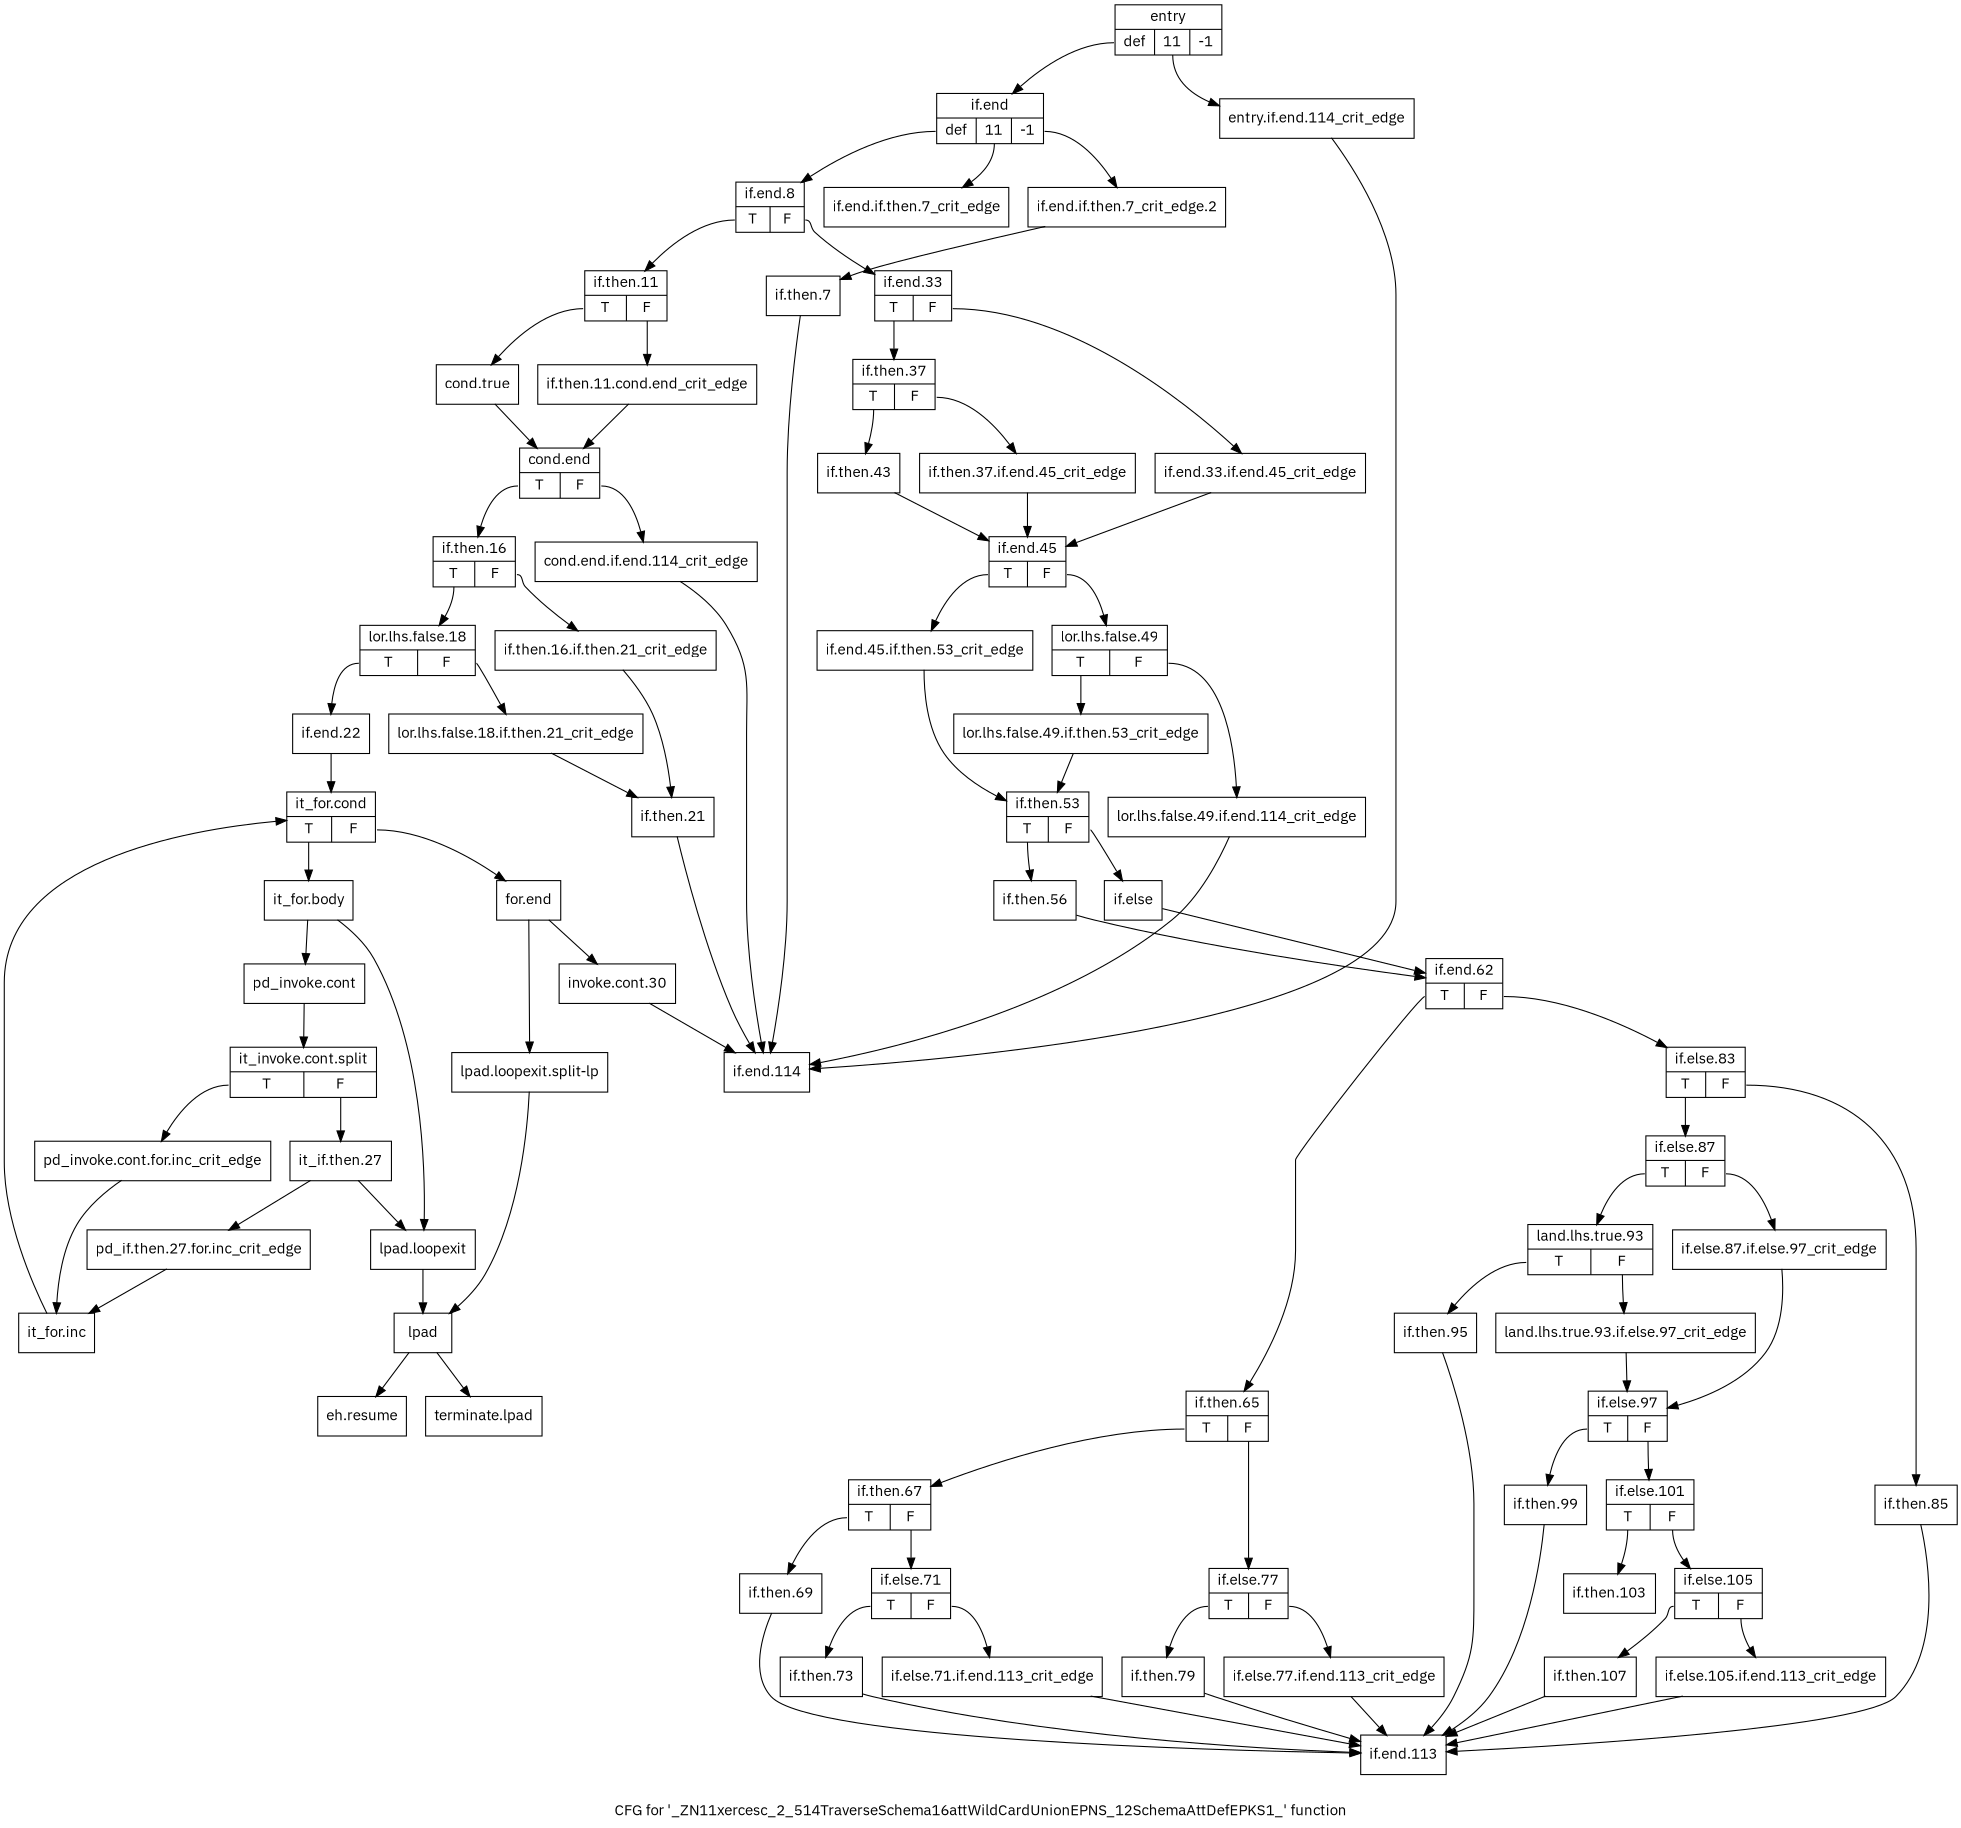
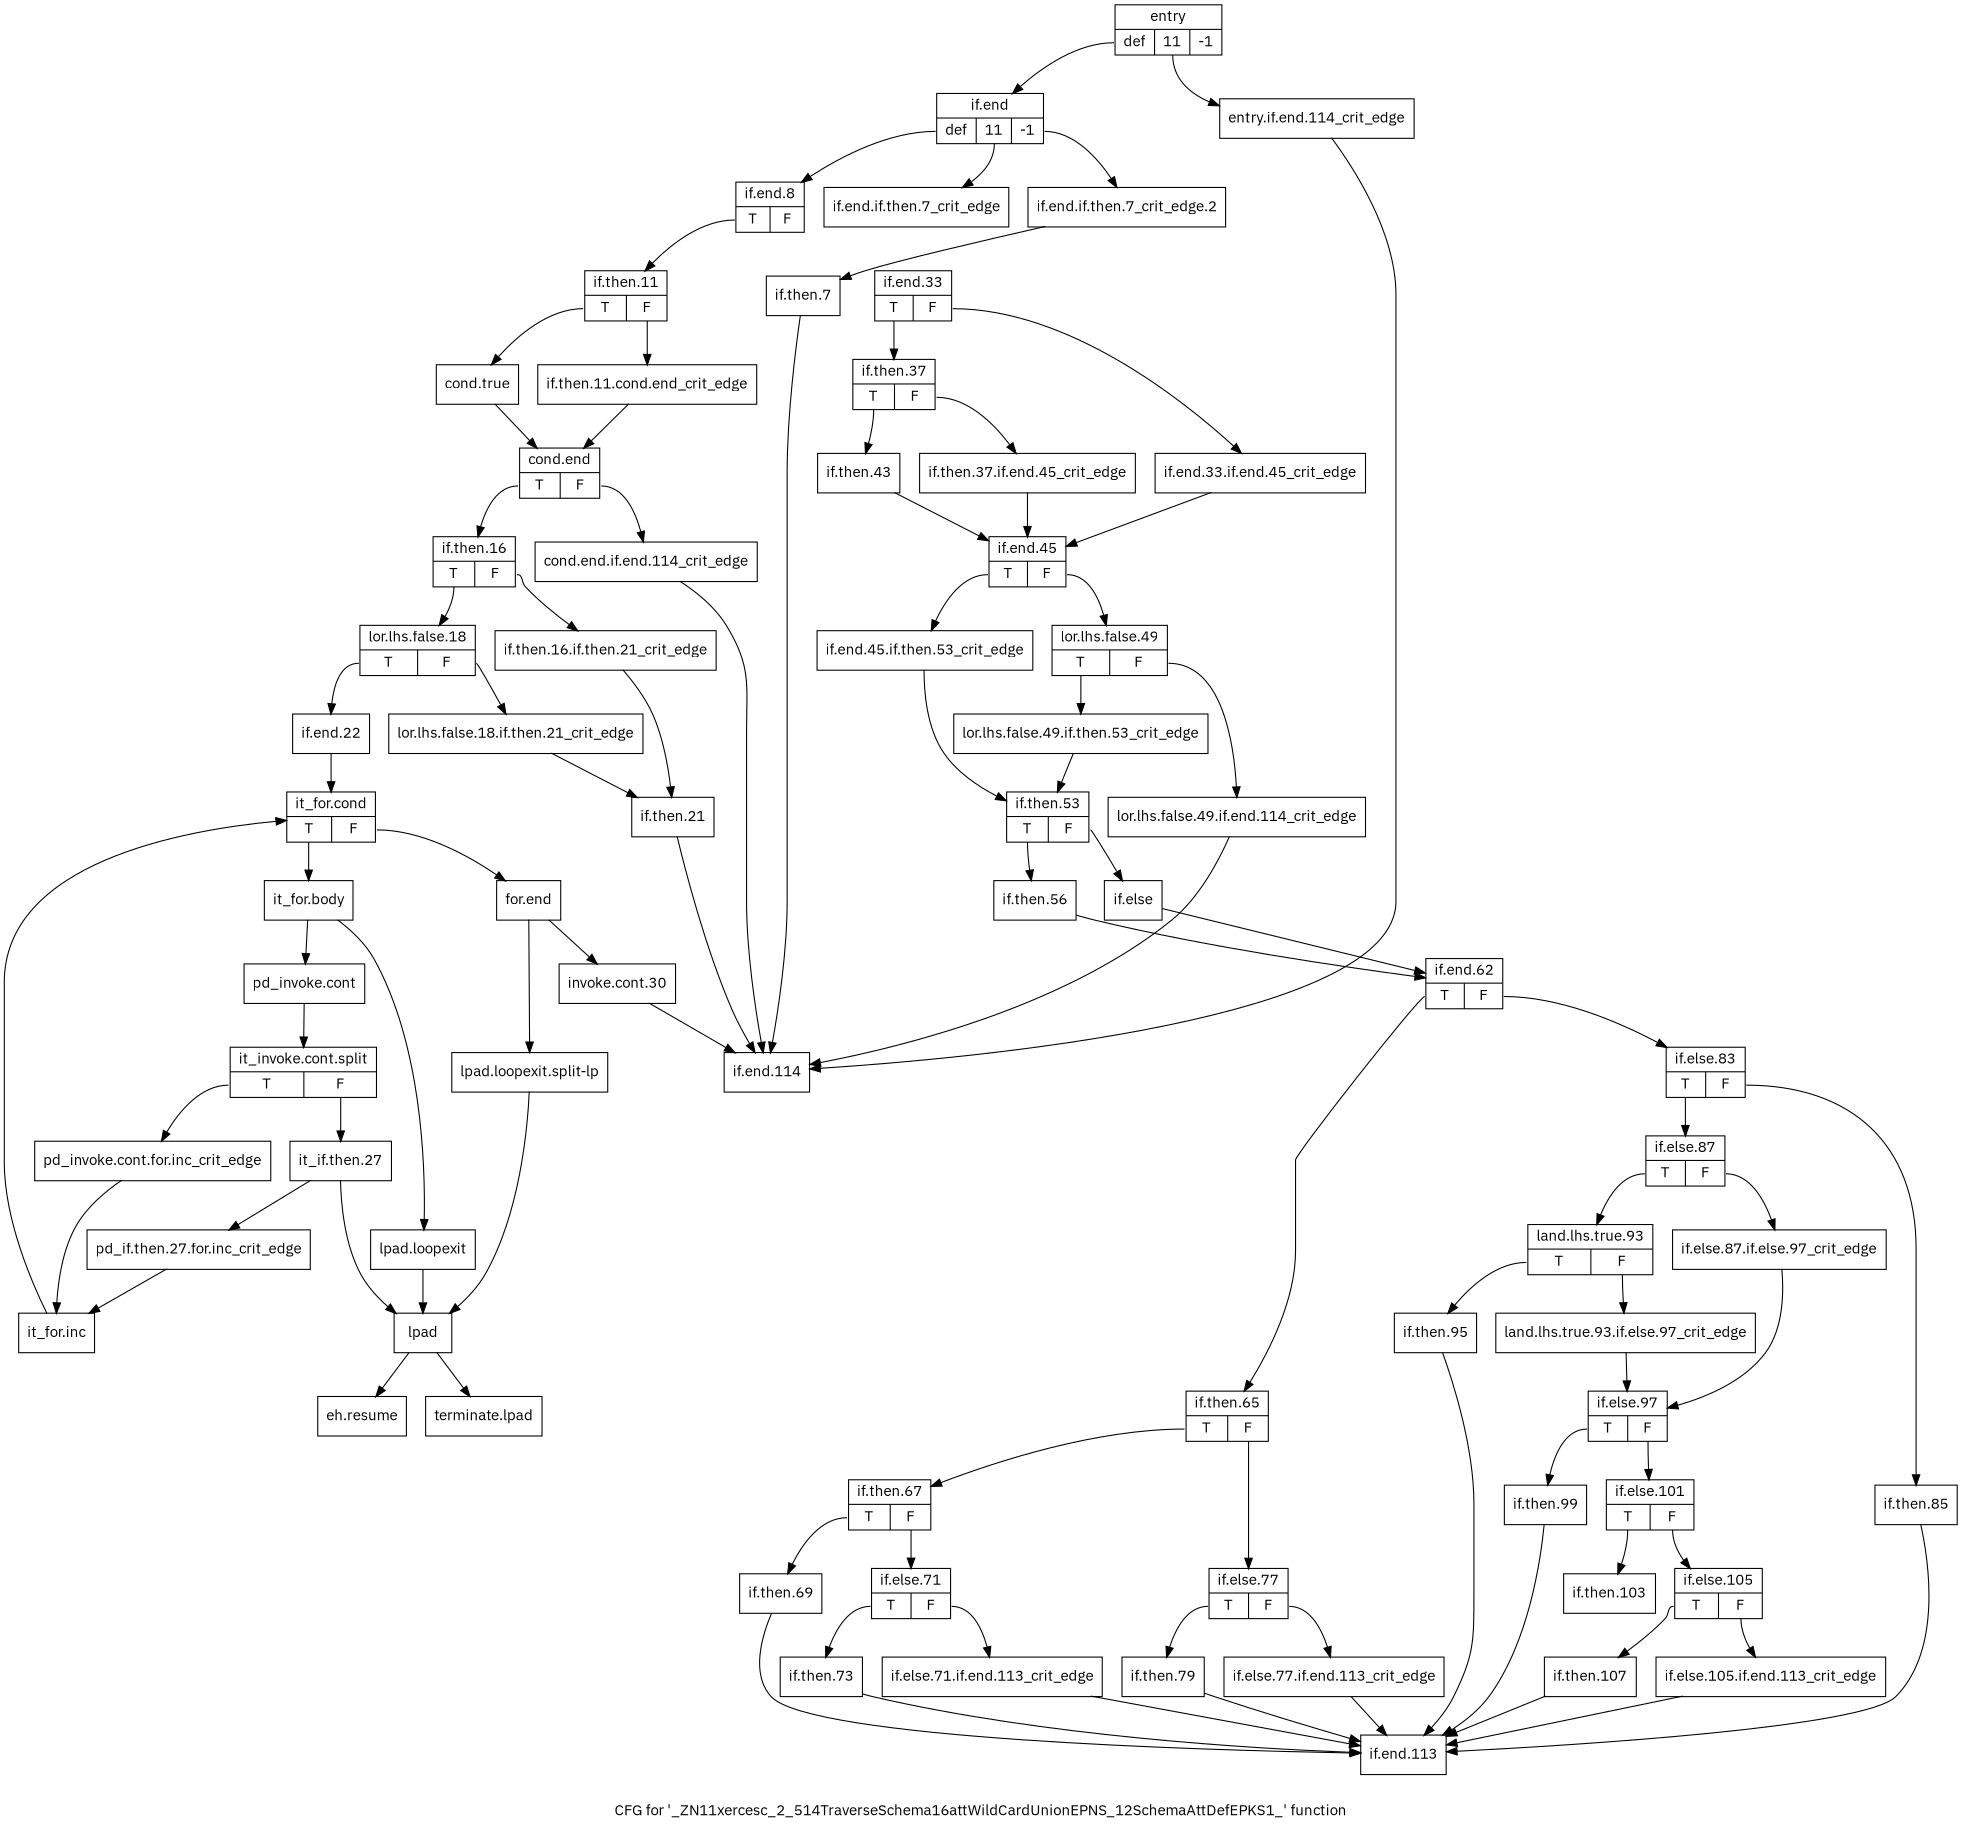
edge "if.end.8" -> "if.end.33": removed
edge "it_if.then.27" -> "lpad.loopexit": now "it_if.then.27" -> "lpad"
